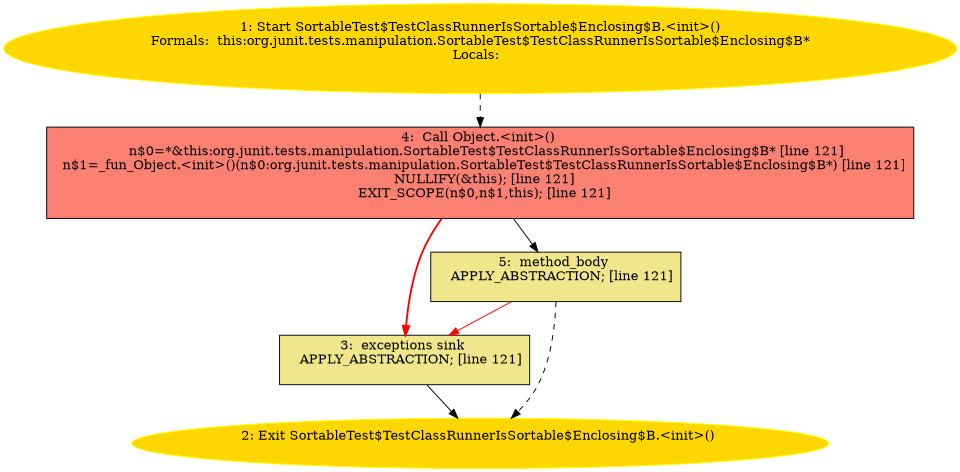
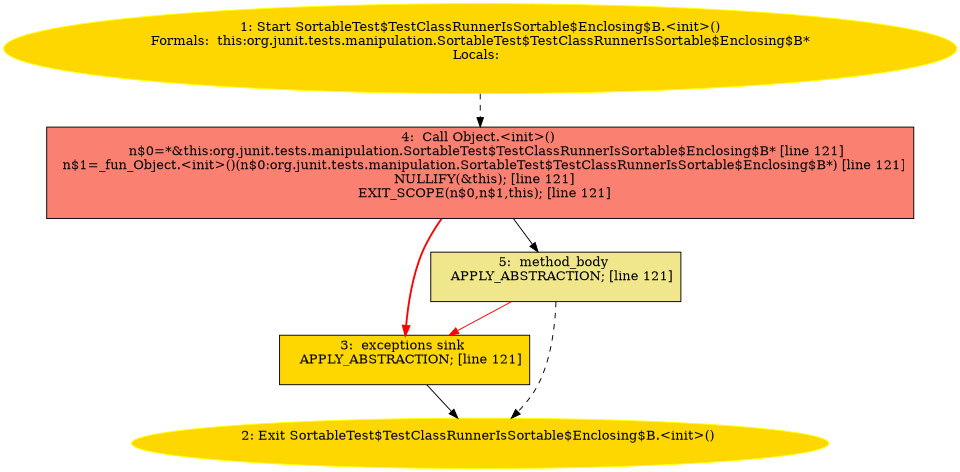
node "3:  exceptions sink APPLY_ABSTRACTION; [line 121]": fillcolor khaki -> gold
